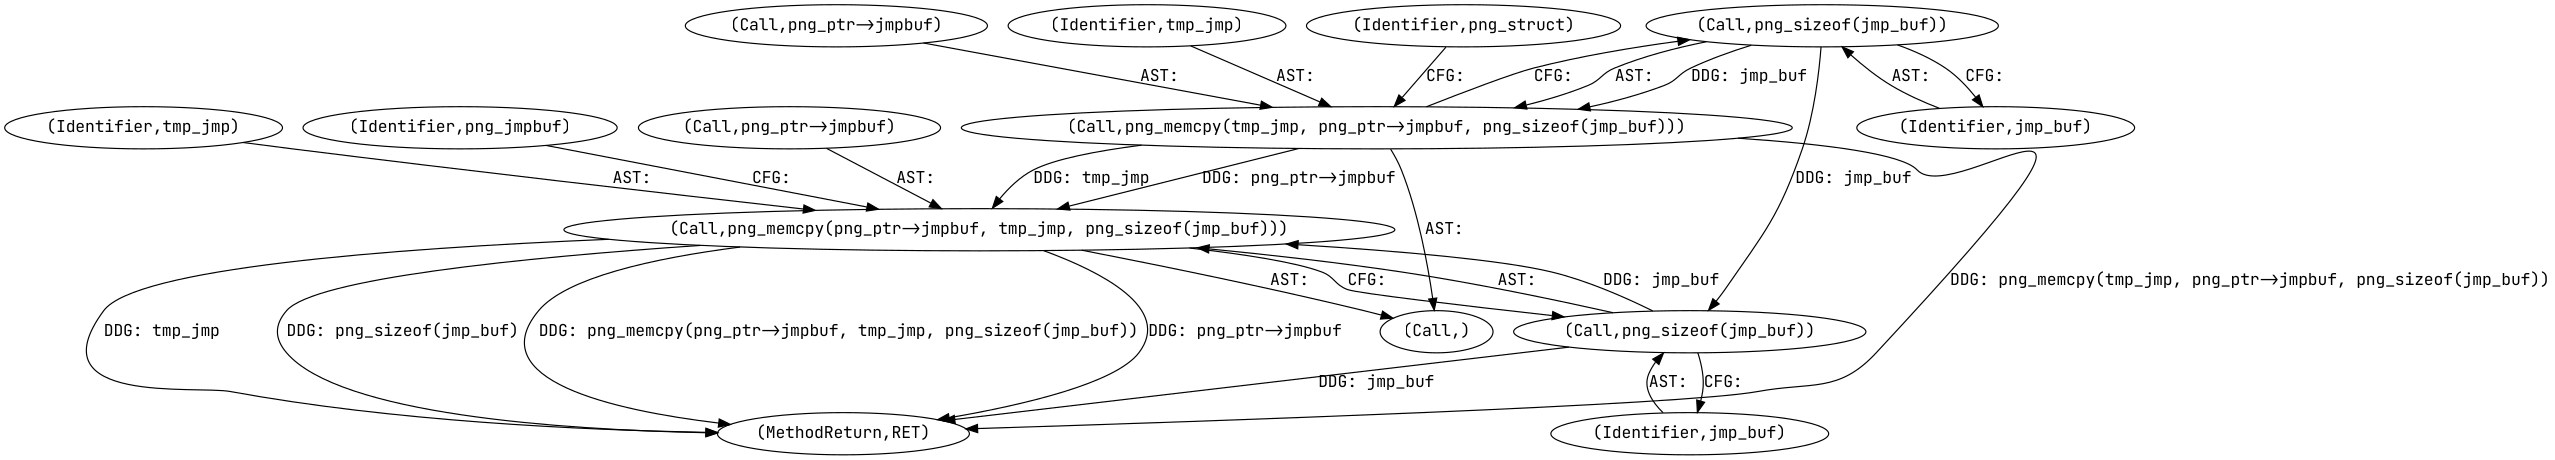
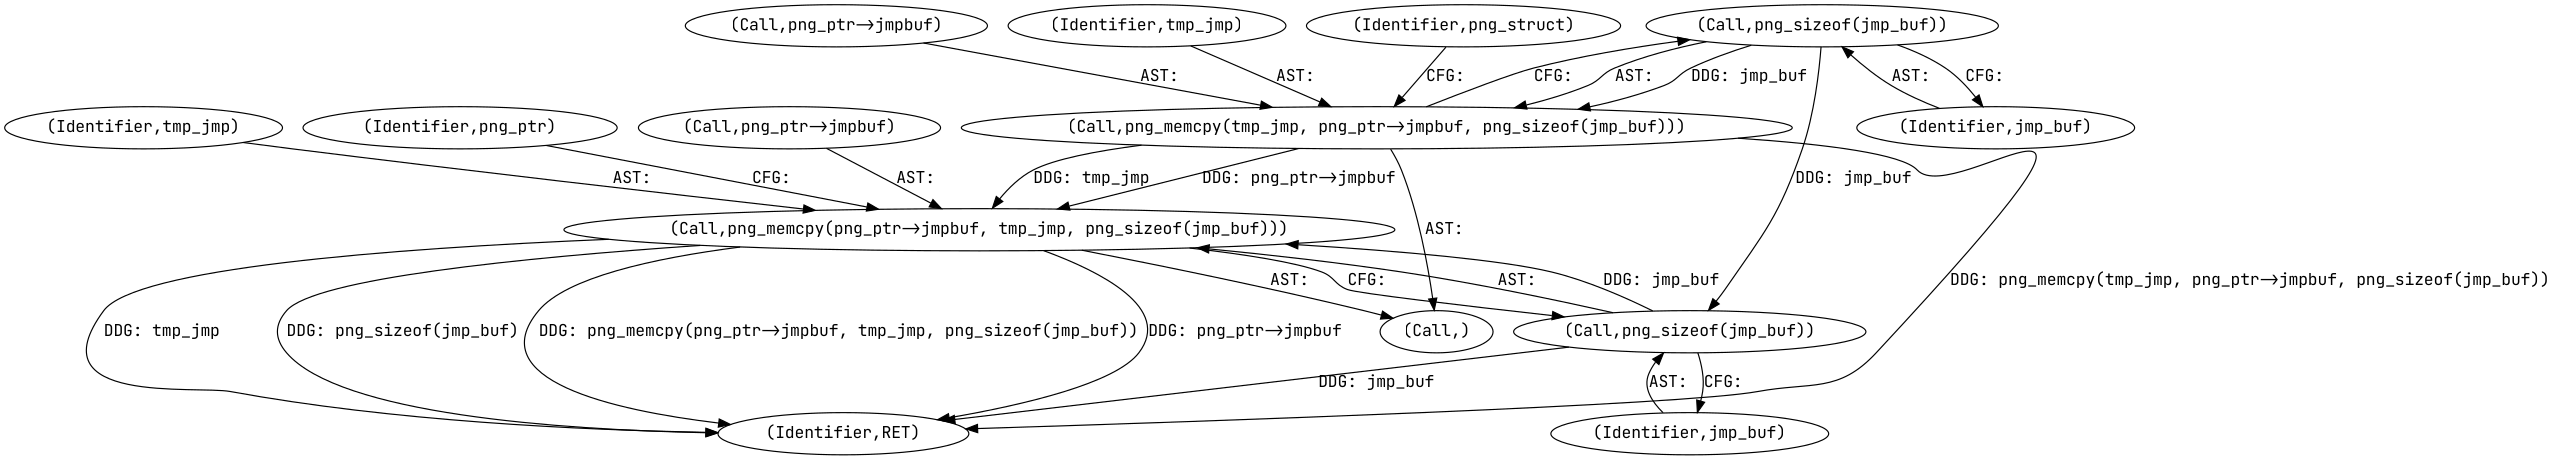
node "(Identifier,png_jmpbuf)": label "(Identifier,png_jmpbuf)" -> "(Identifier,png_ptr)"
node "(MethodReturn,RET)": label "(MethodReturn,RET)" -> "(Identifier,RET)"
